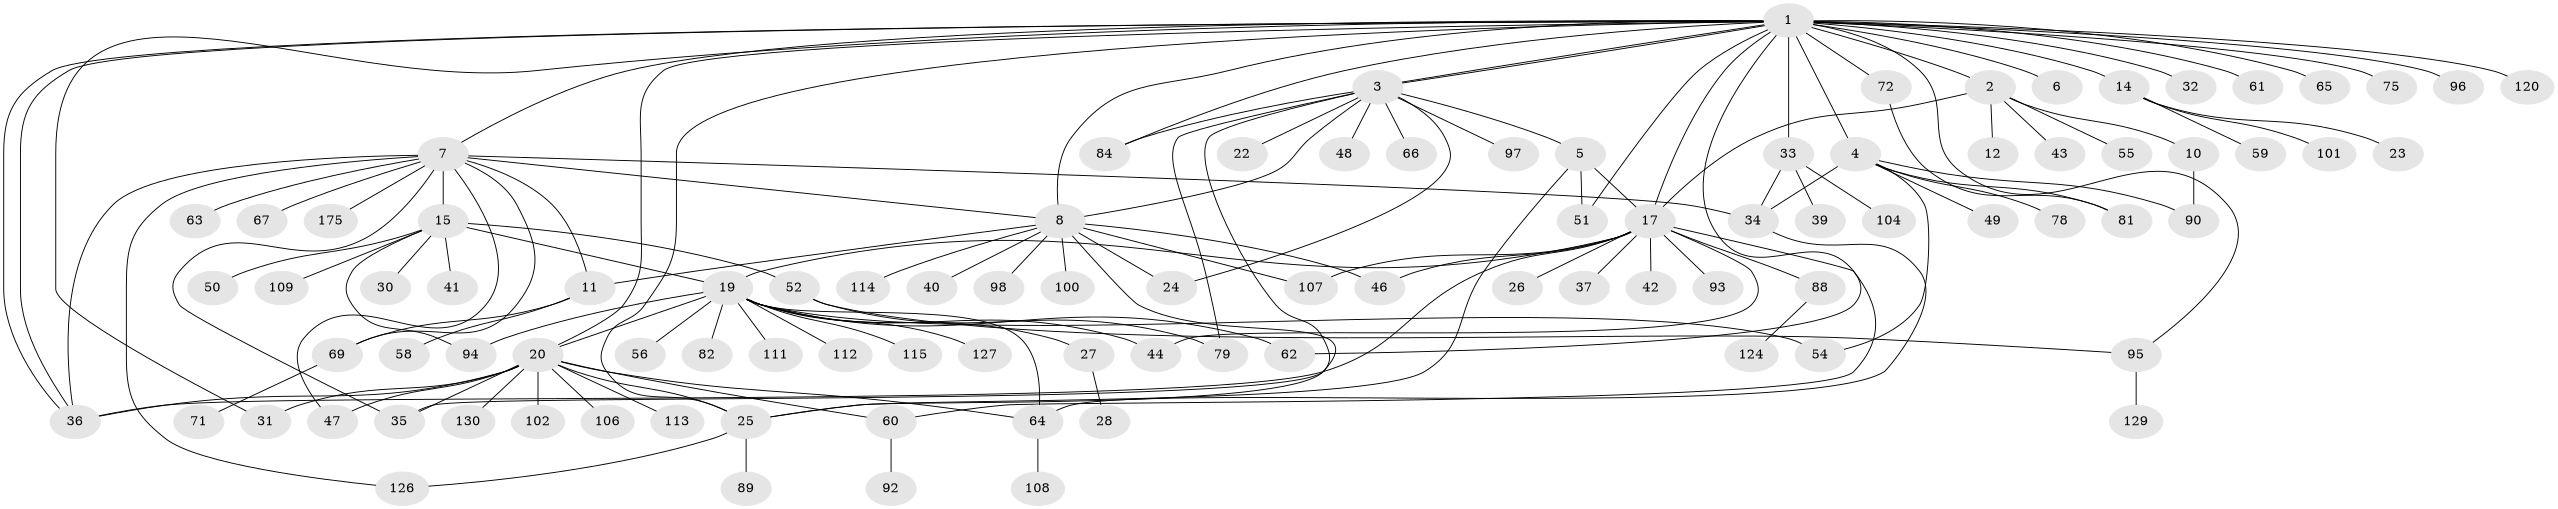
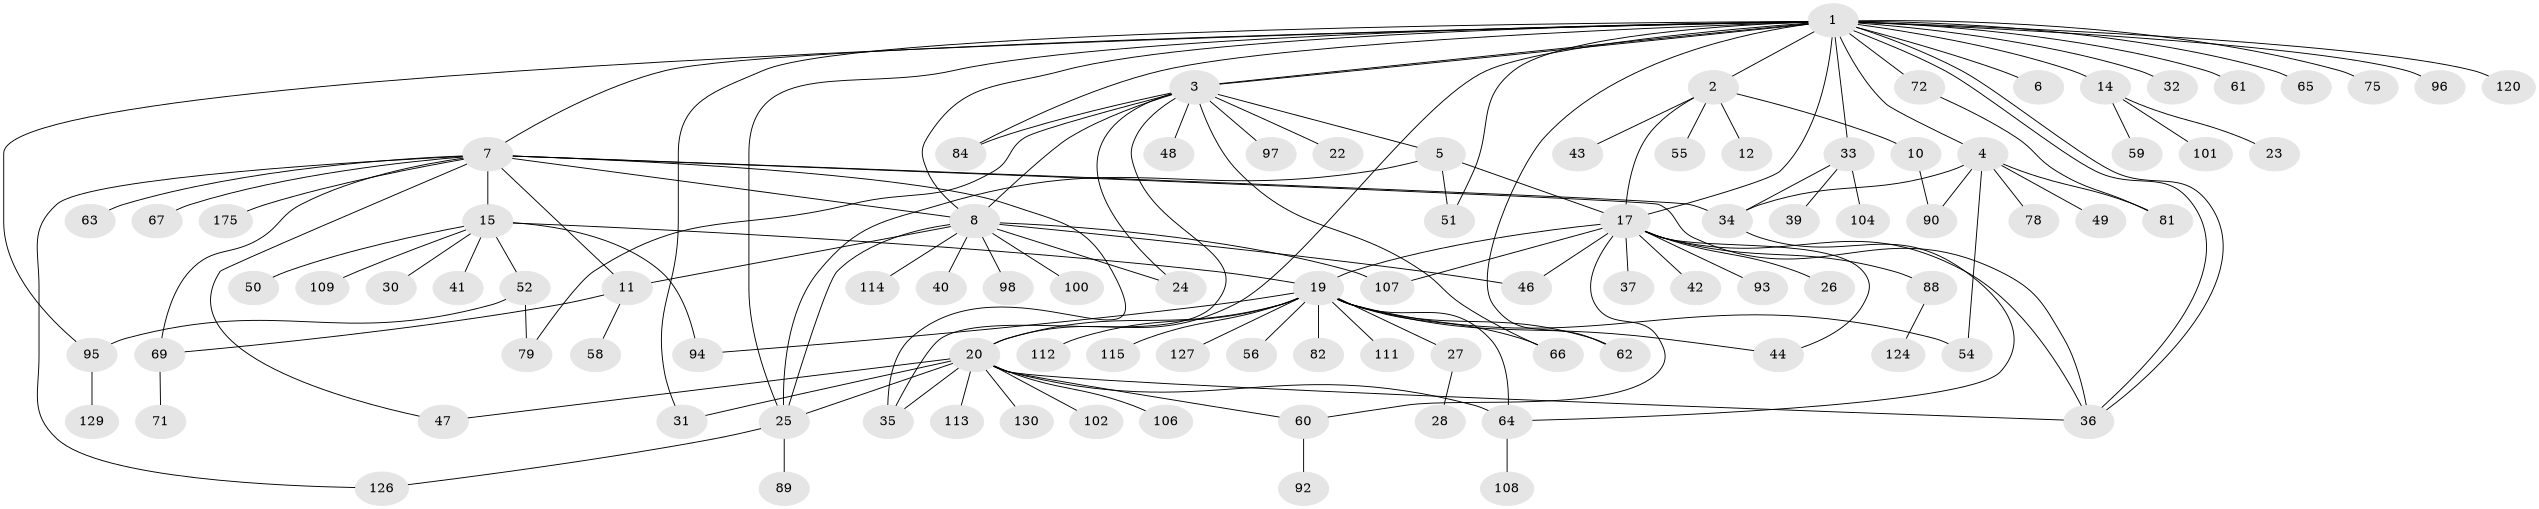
edge "19" -- "66": added
